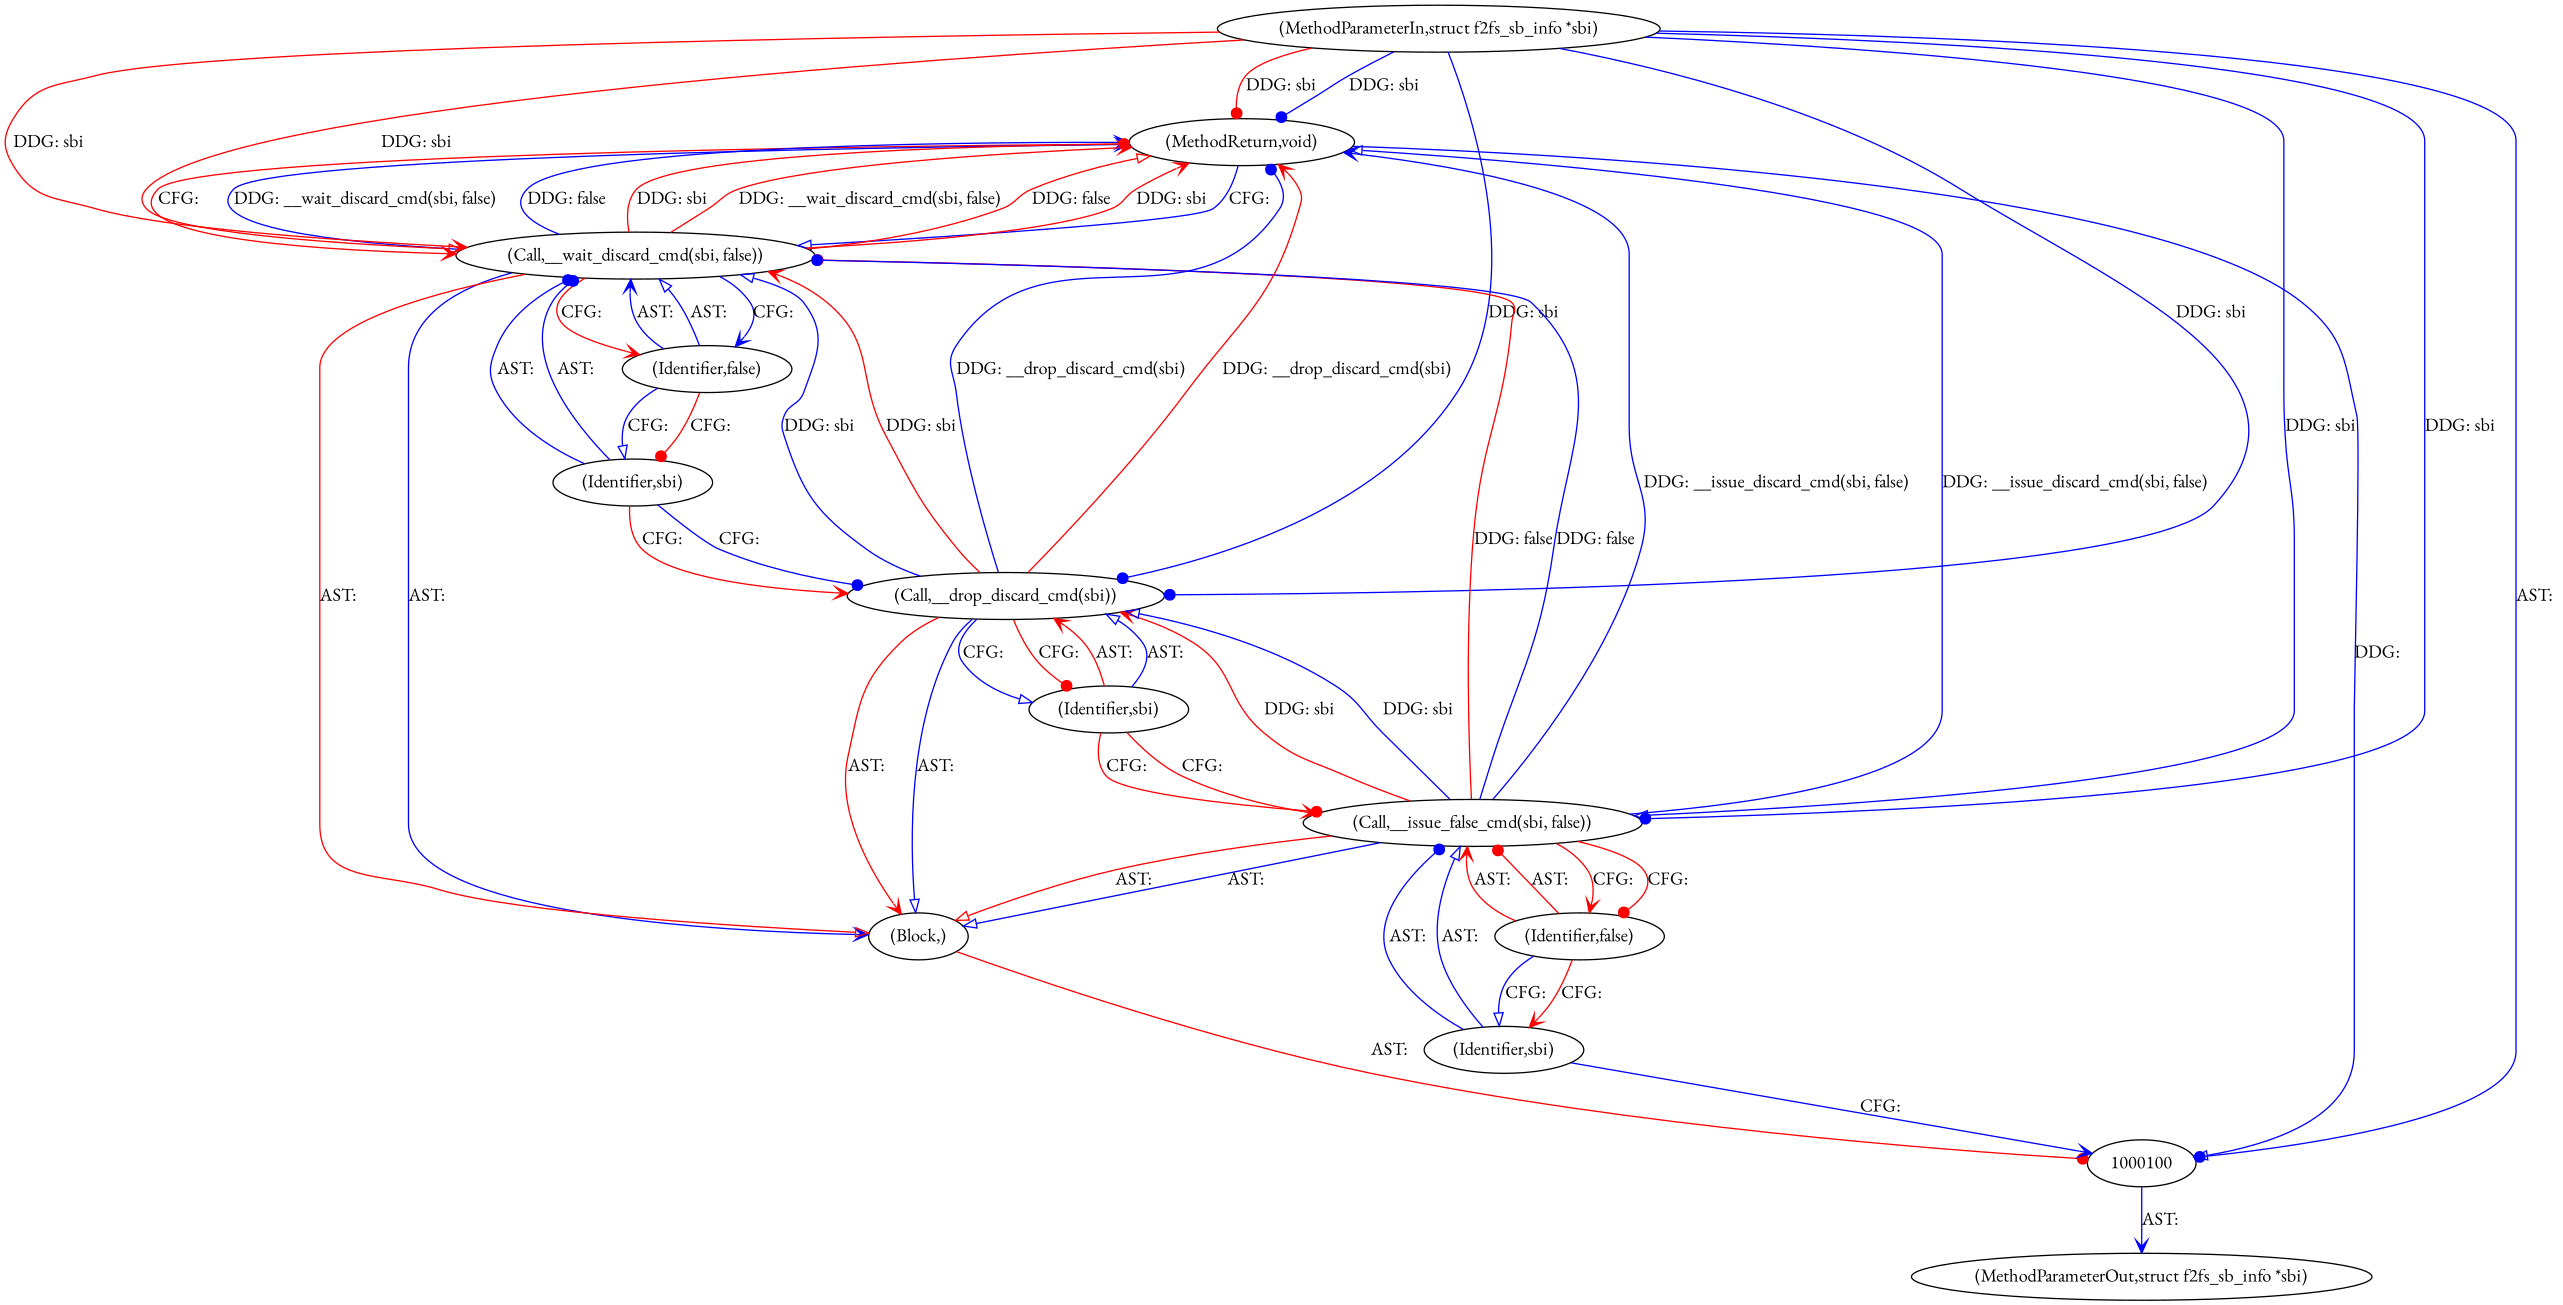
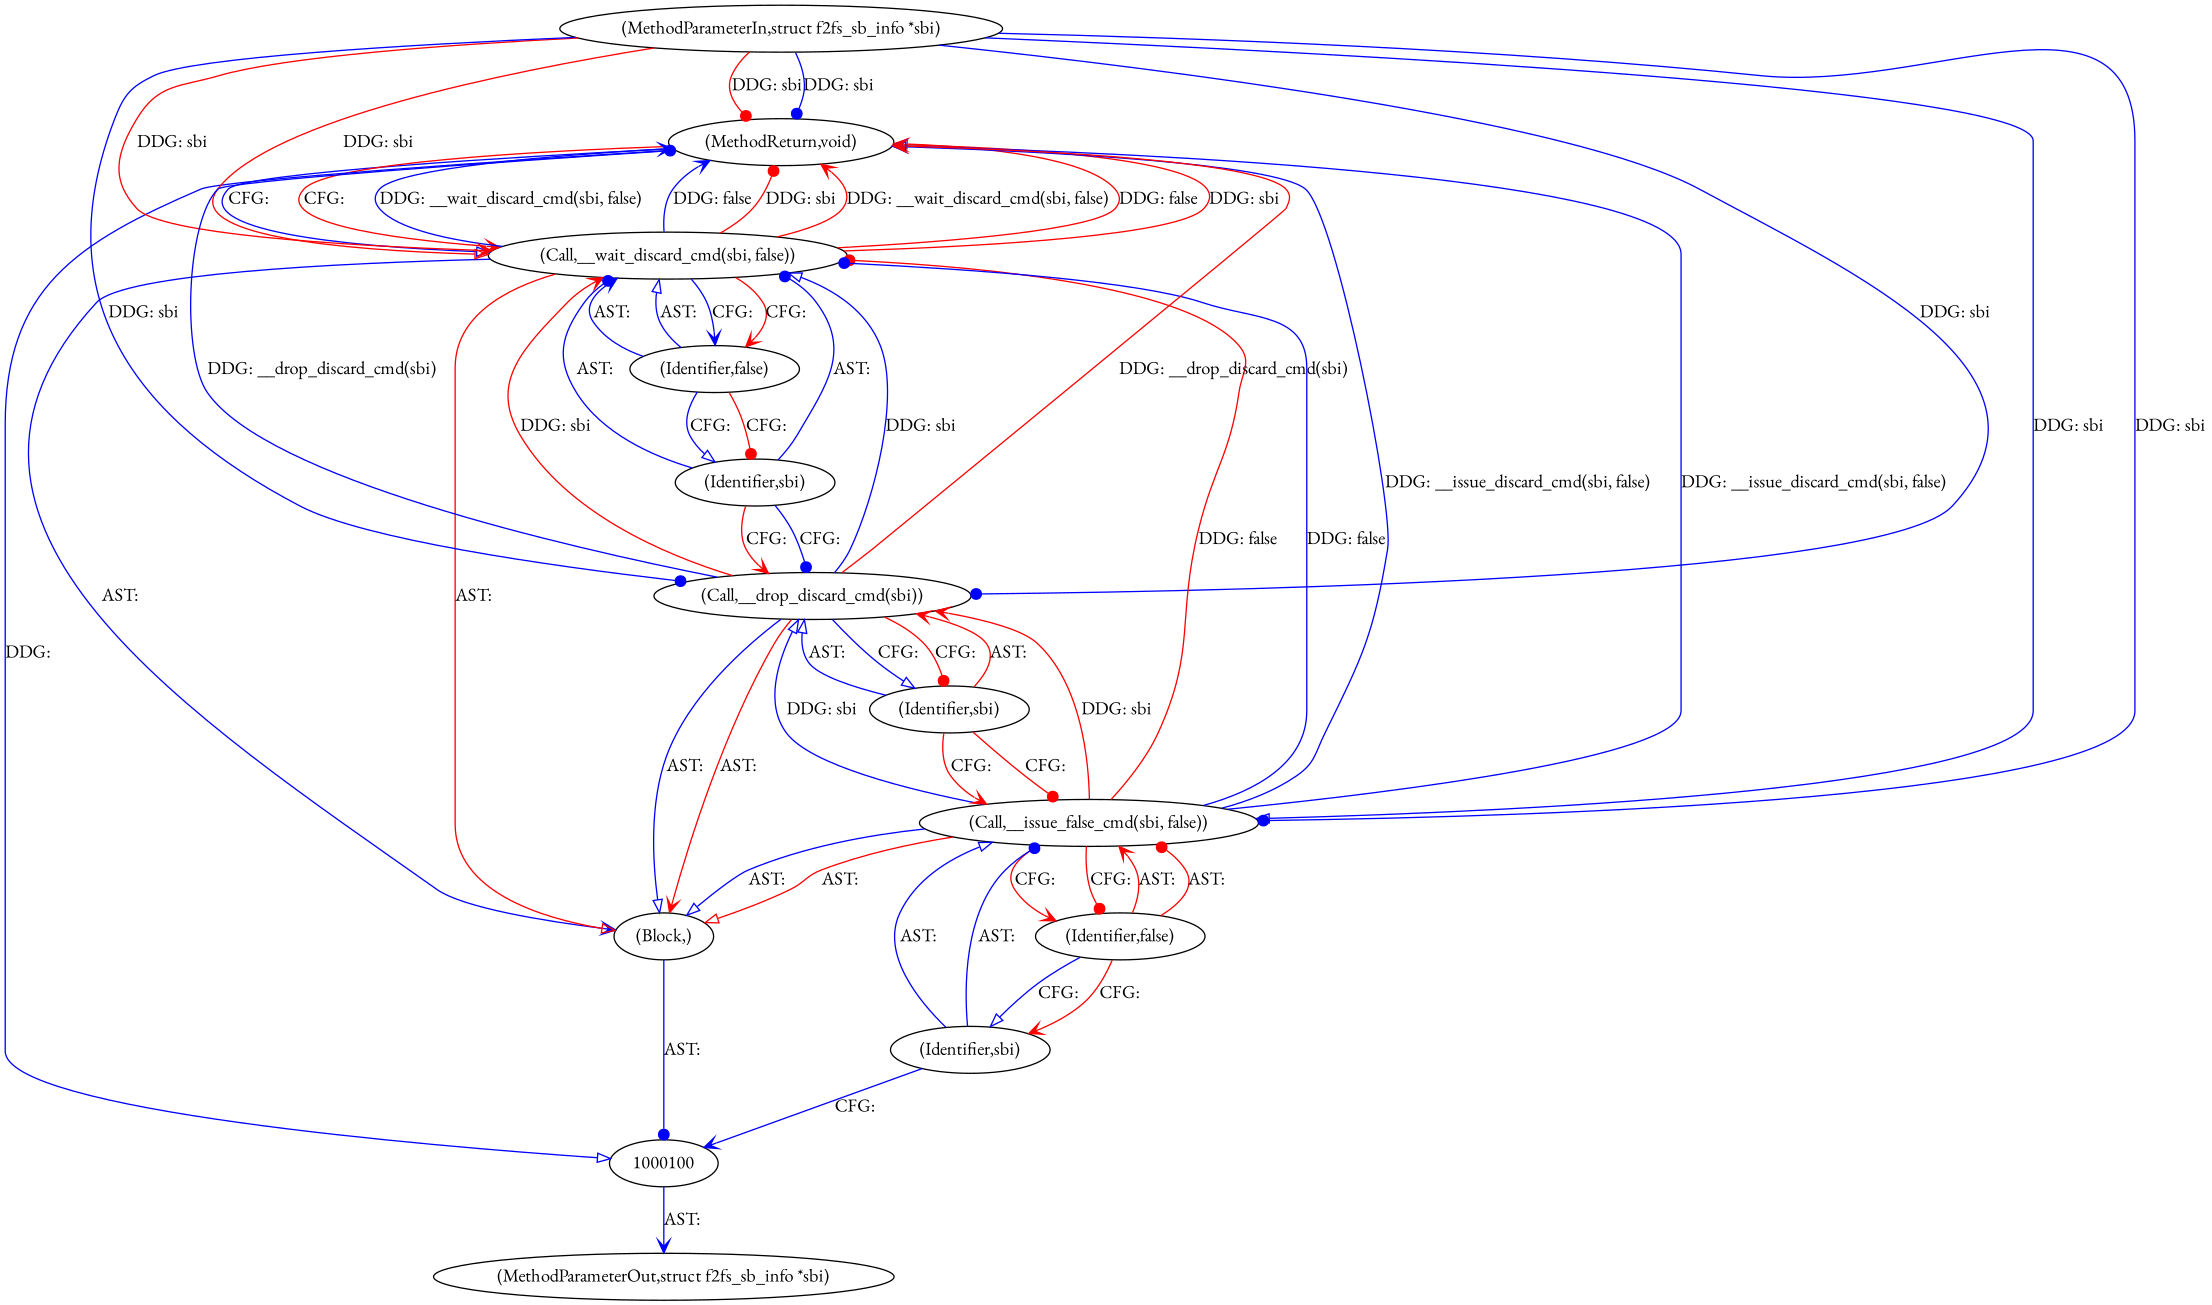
edge "(MethodParameterIn,struct f2fs_sb_info *sbi)" -> "1000100": removed, label "AST:"
edge "(Block,)" -> "1000100": color red -> blue
